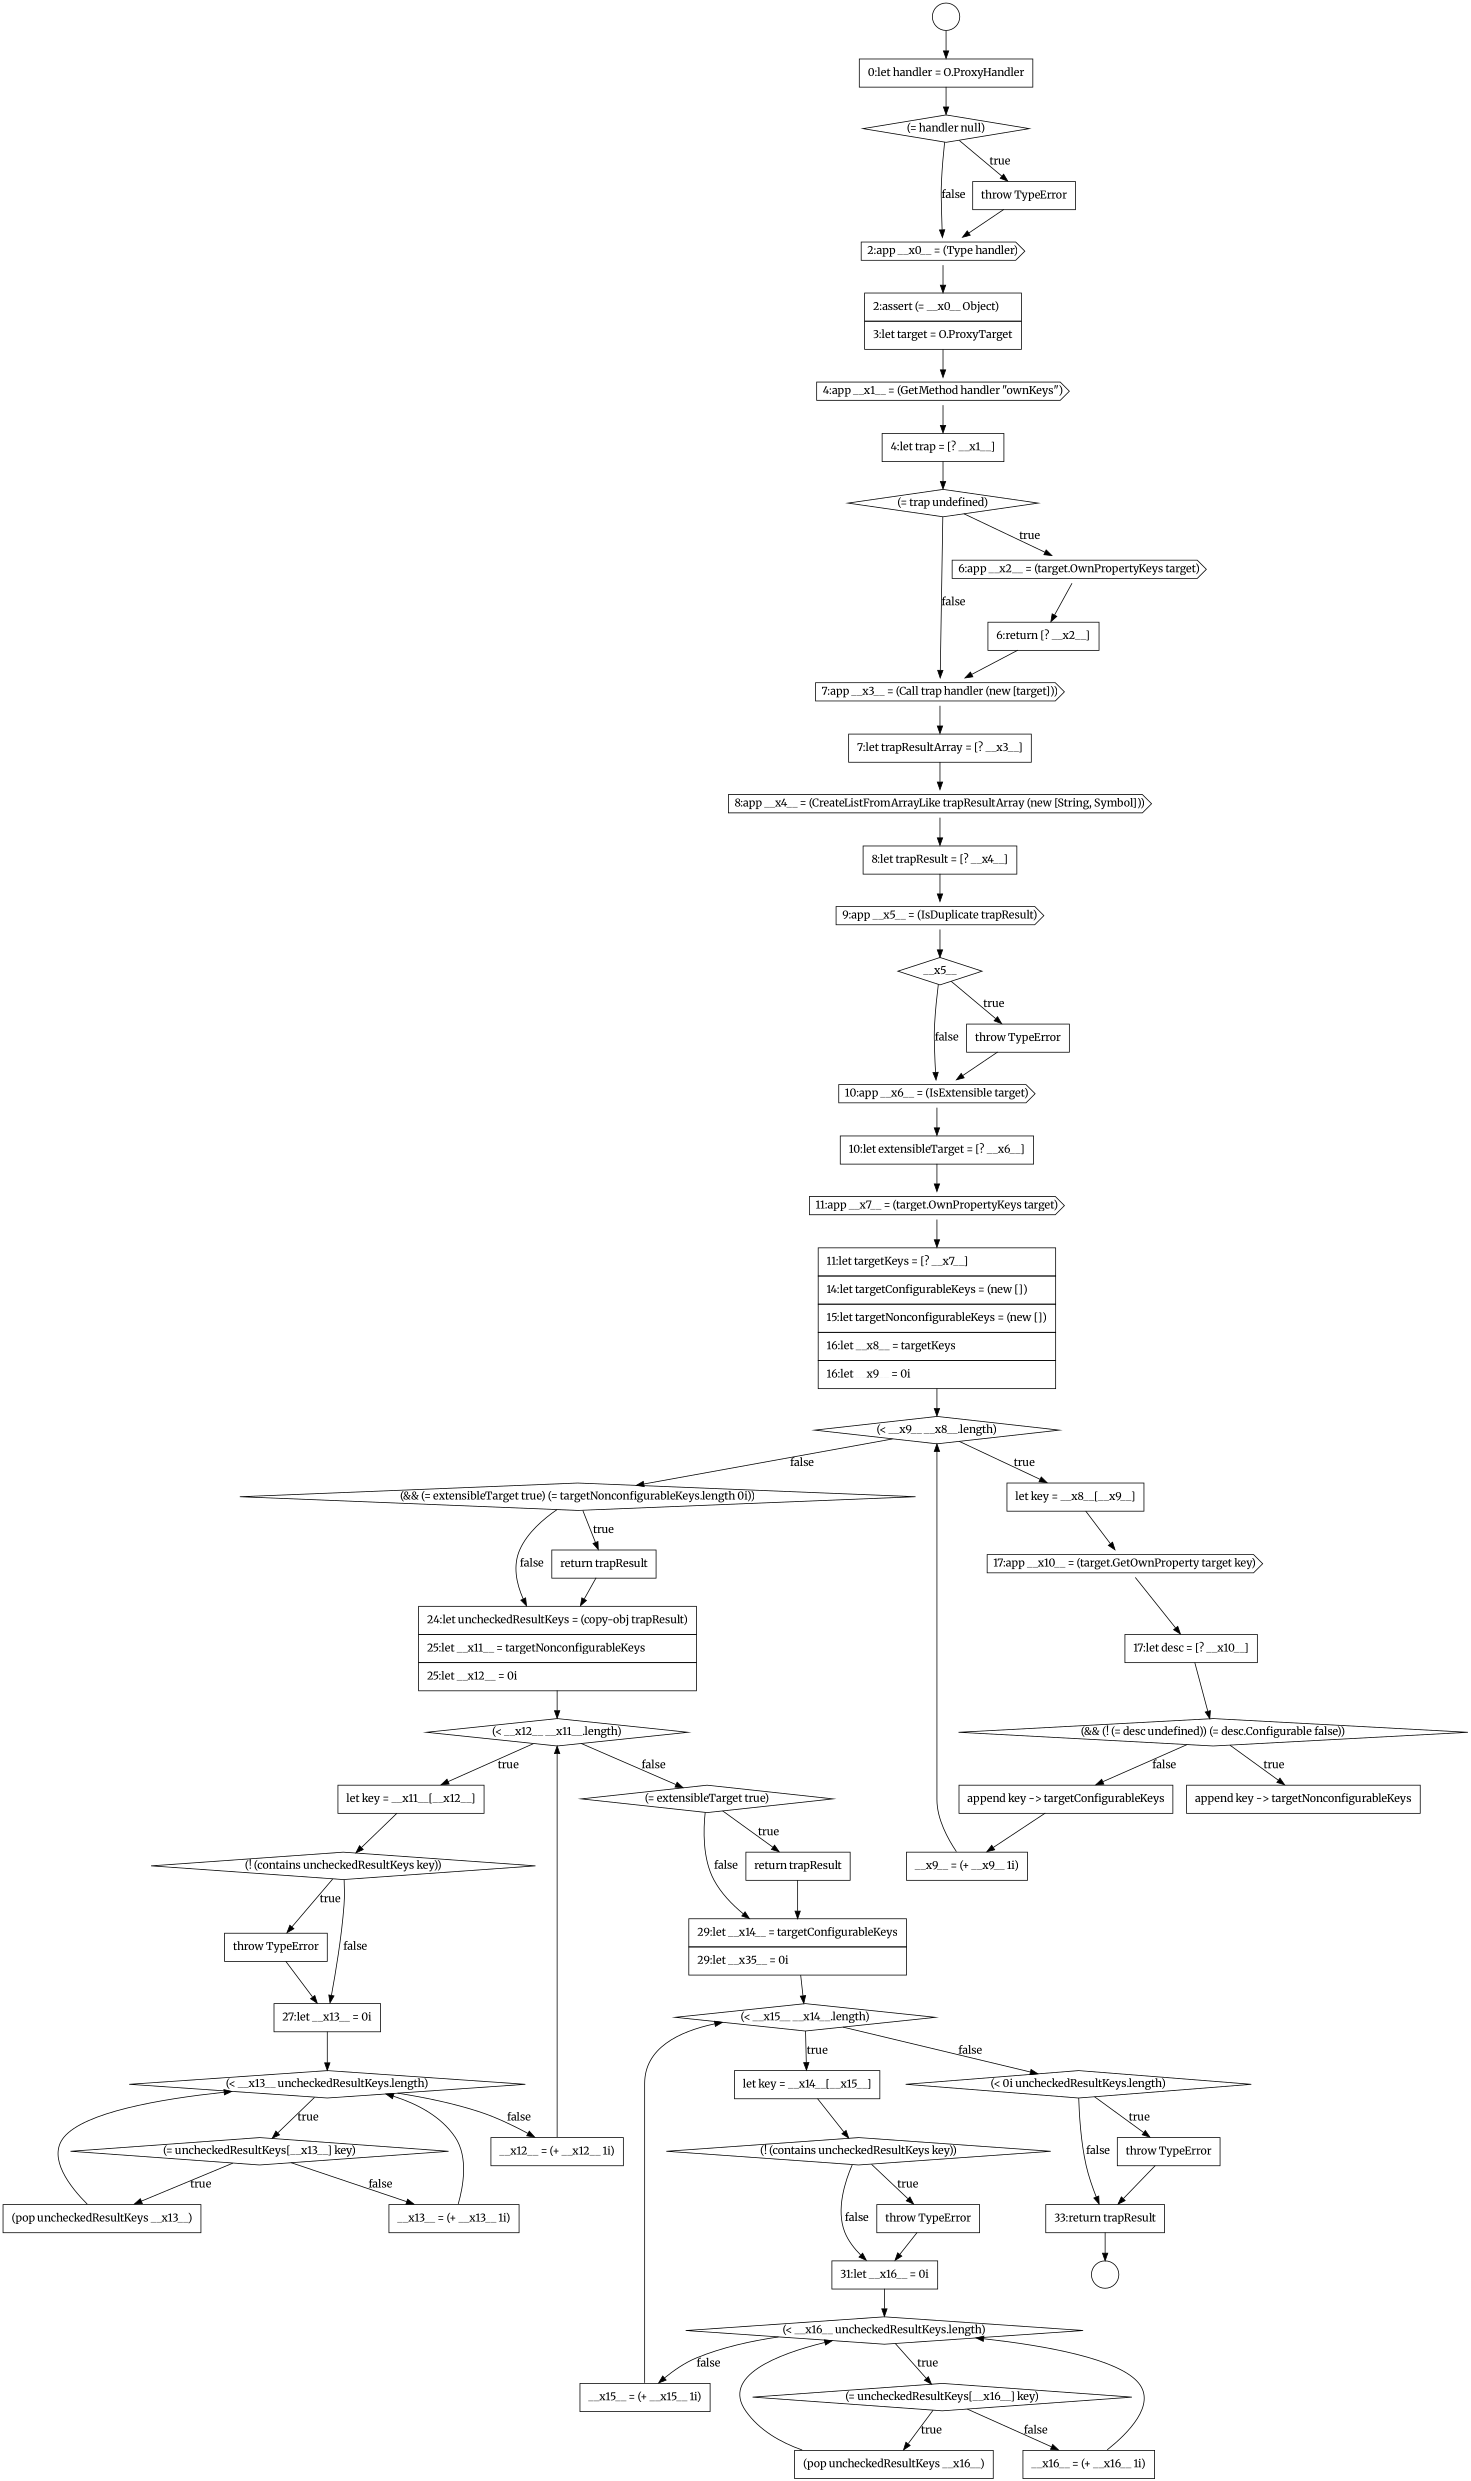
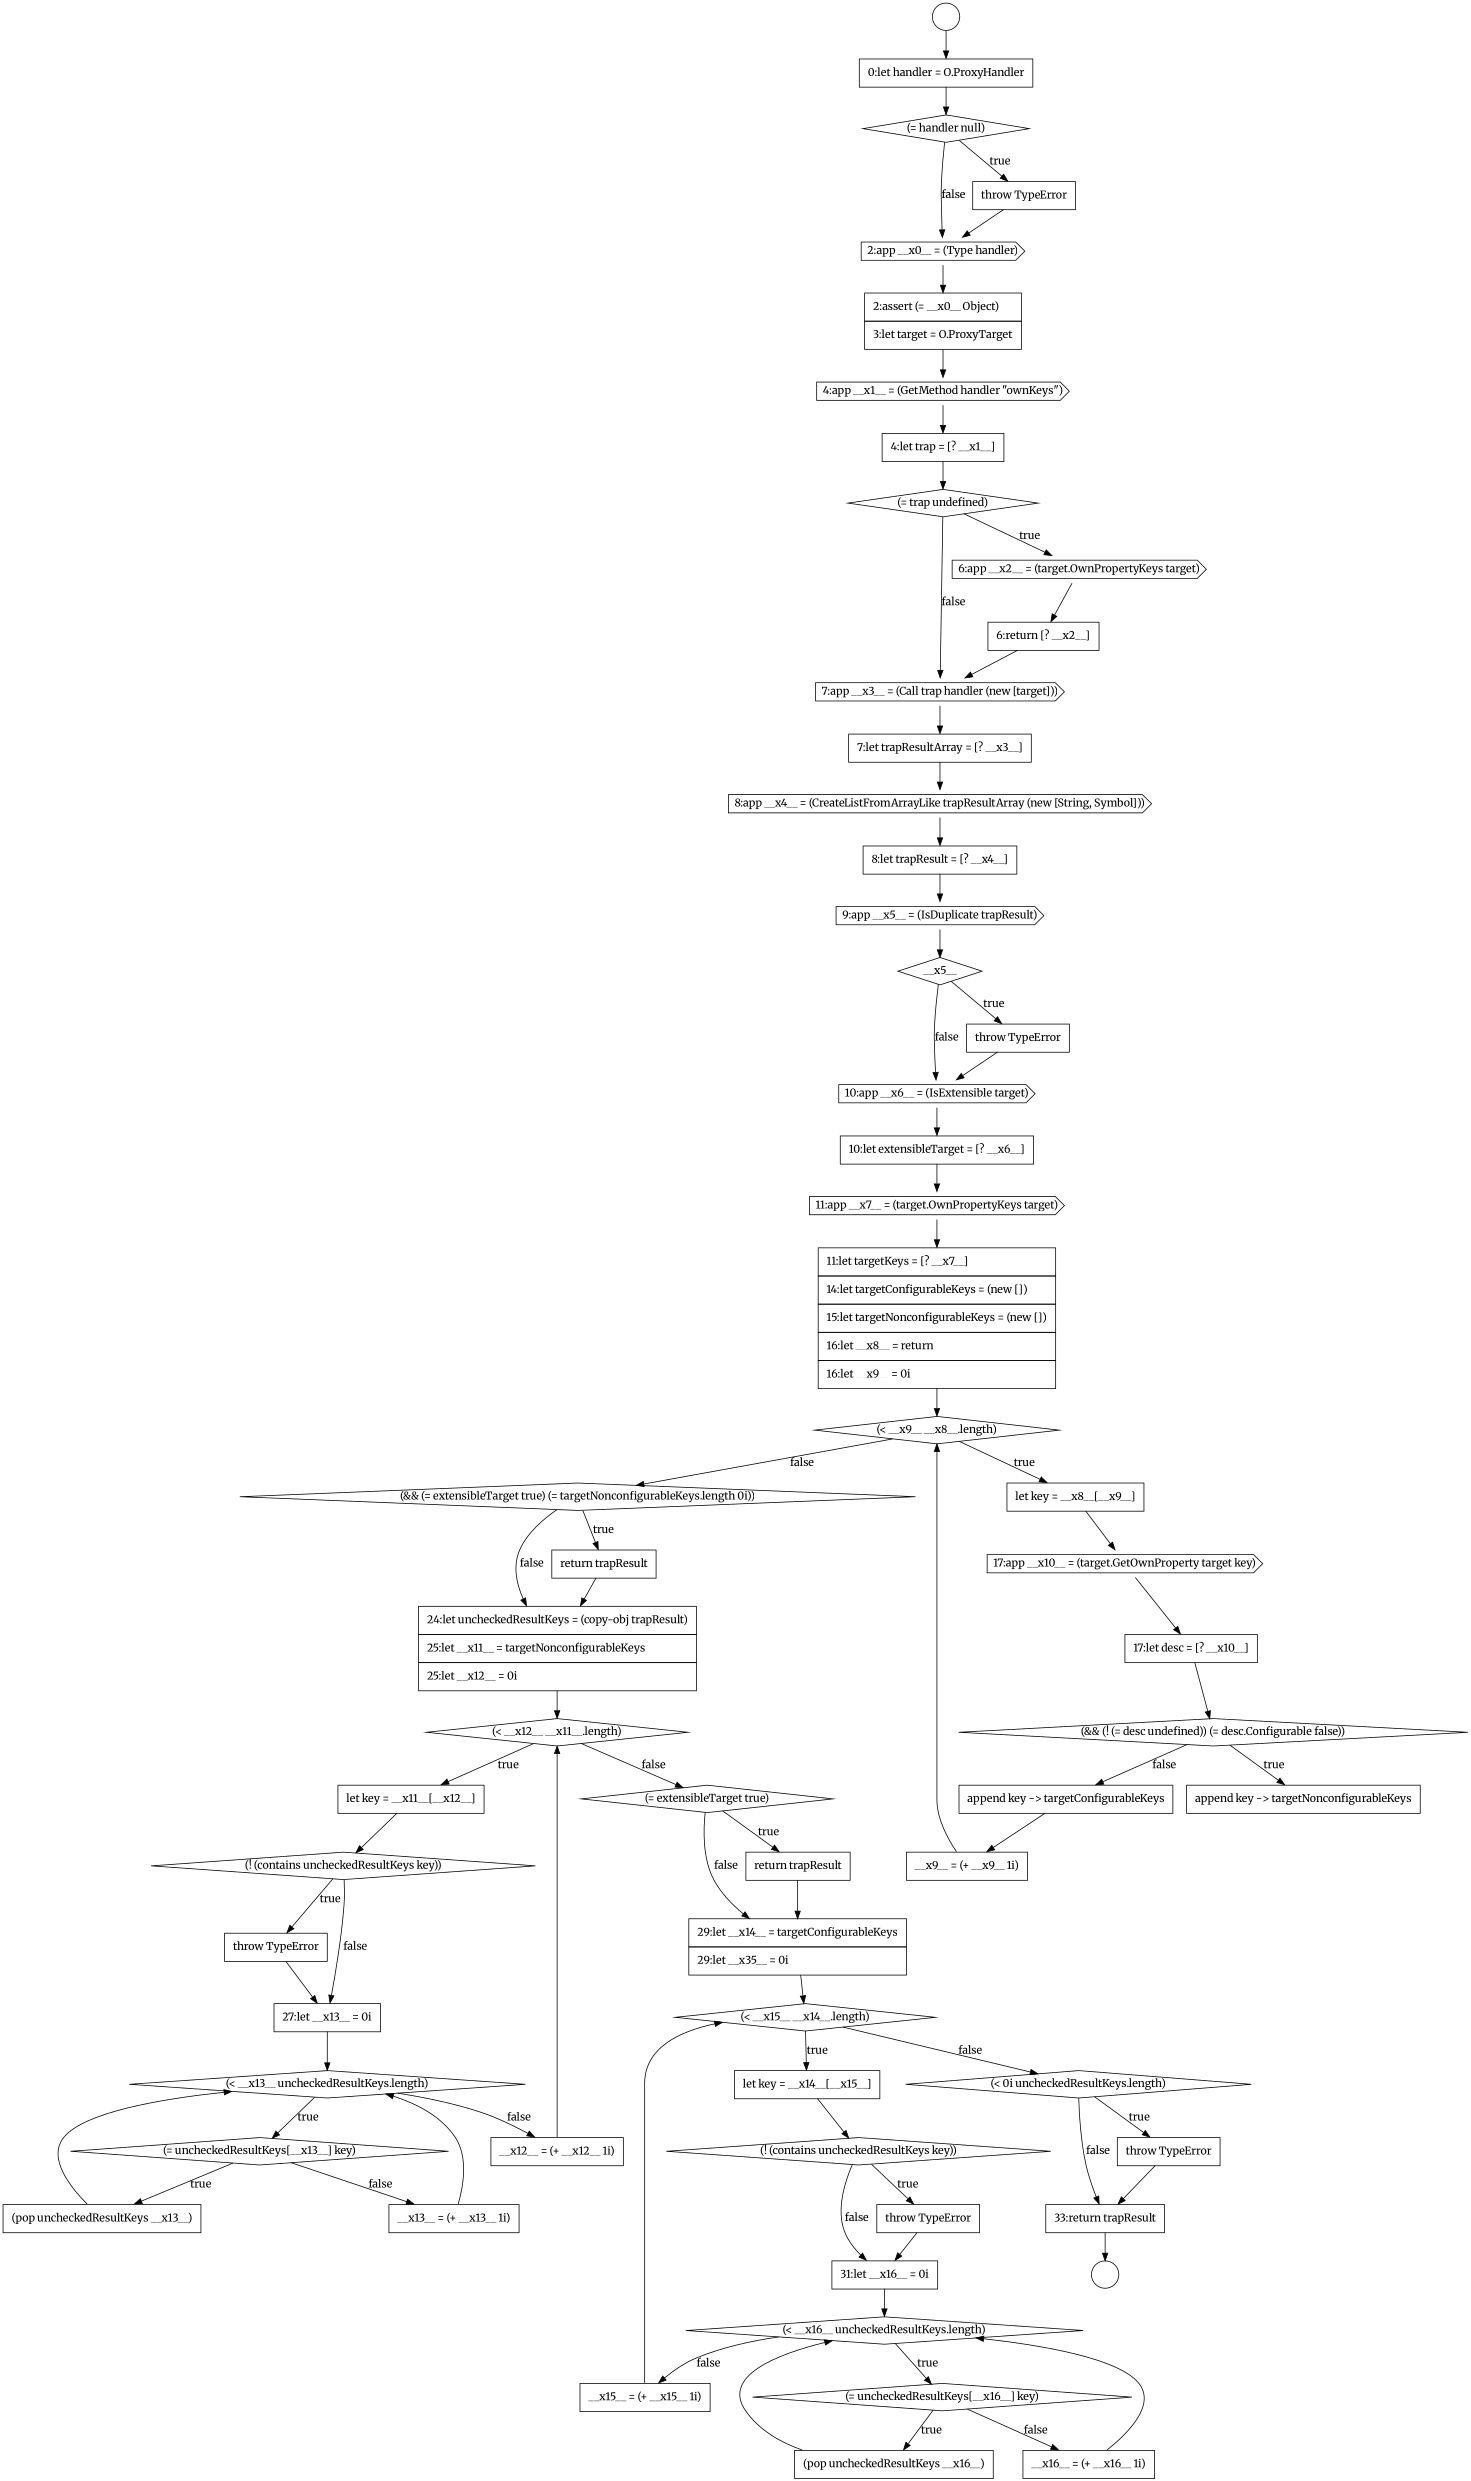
node "11:let targetKeys = [? __x7__]": text "16:let __x8__ = targetKeys" -> "16:let __x8__ = return"
